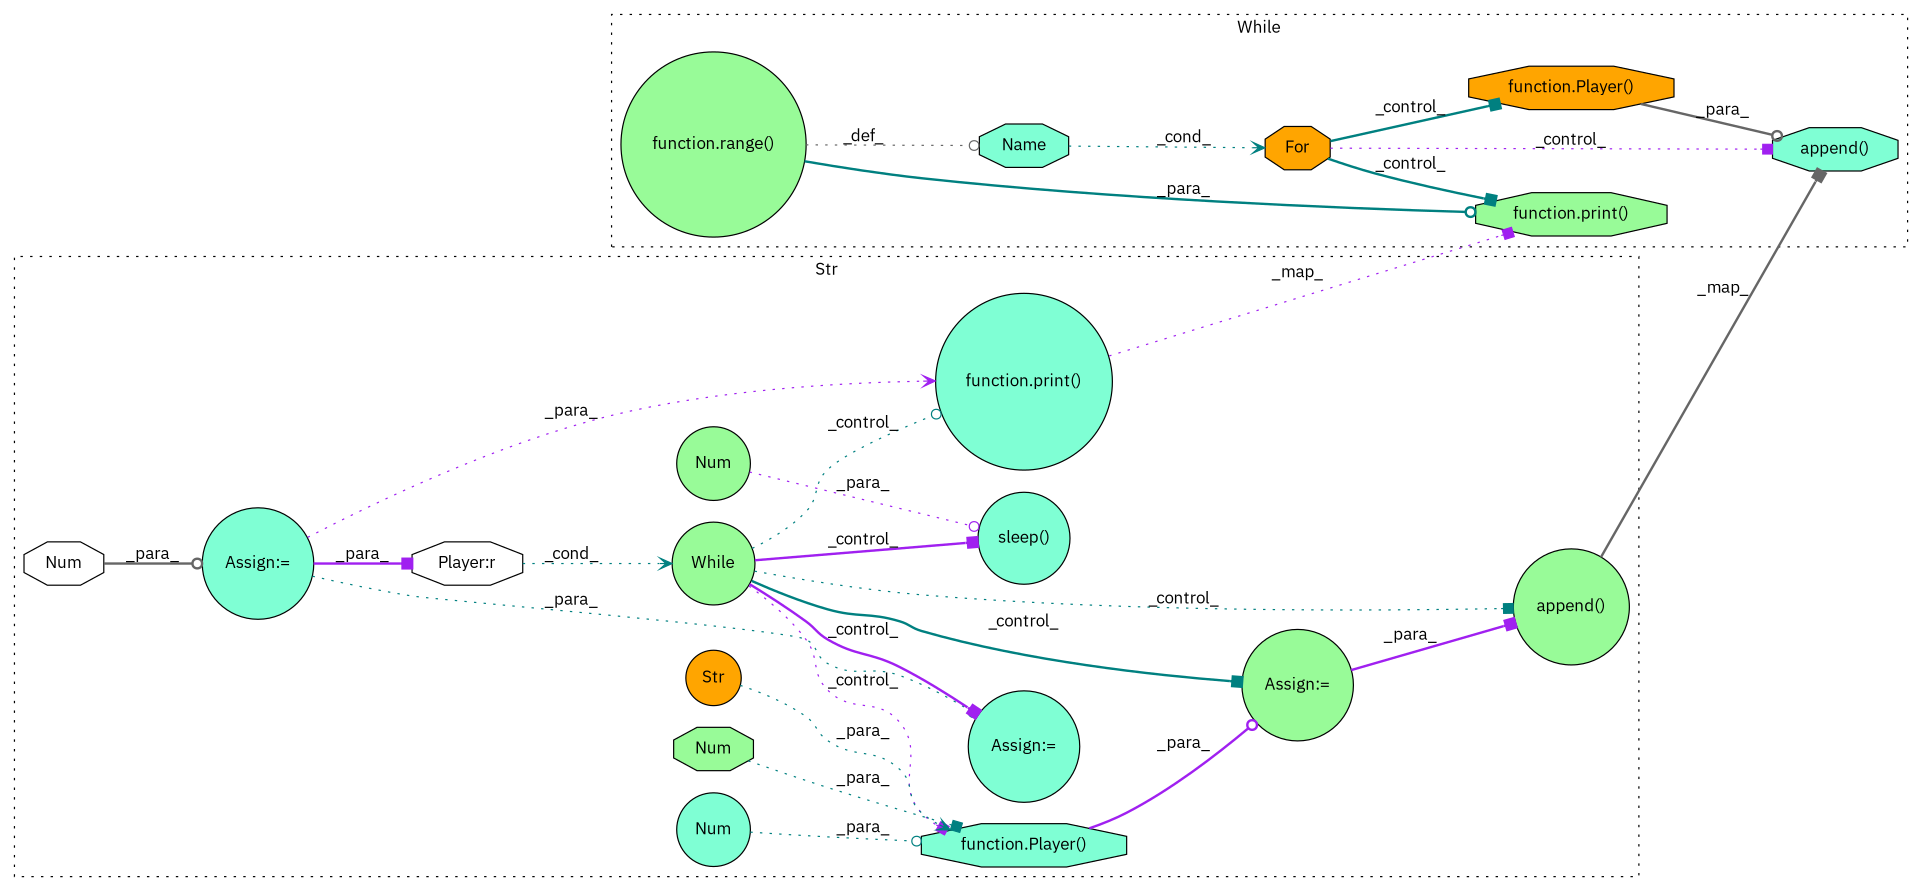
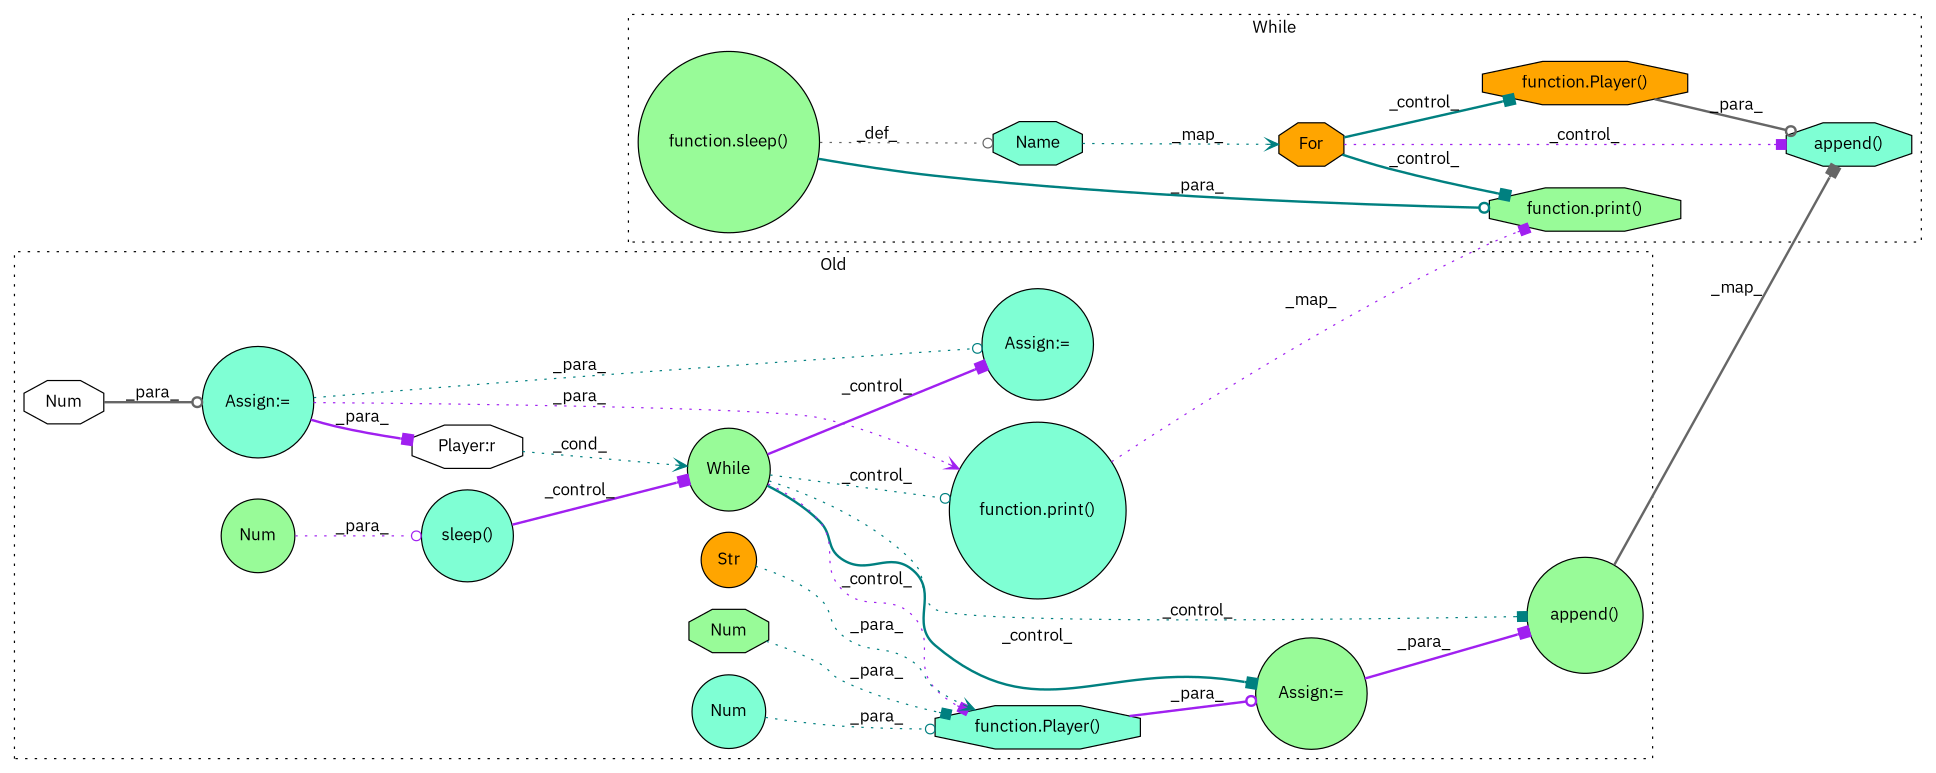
edge "Name" -> "For": label "_cond_" -> "_map_"
node "function.range()": label "function.range()" -> "function.sleep()"
cluster "Str": label "Str" -> "Old"
edge "While" -> "sleep()": reversed
